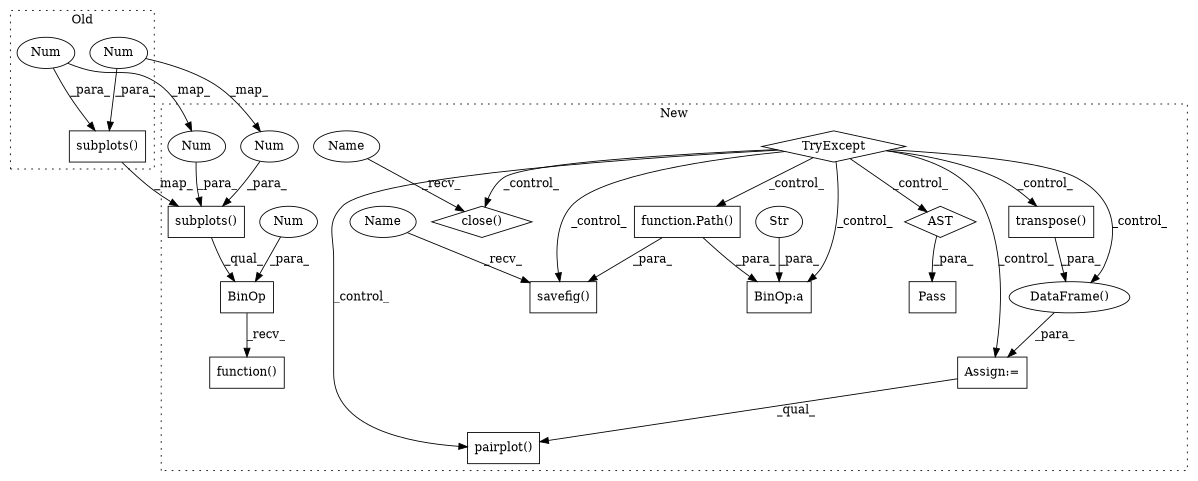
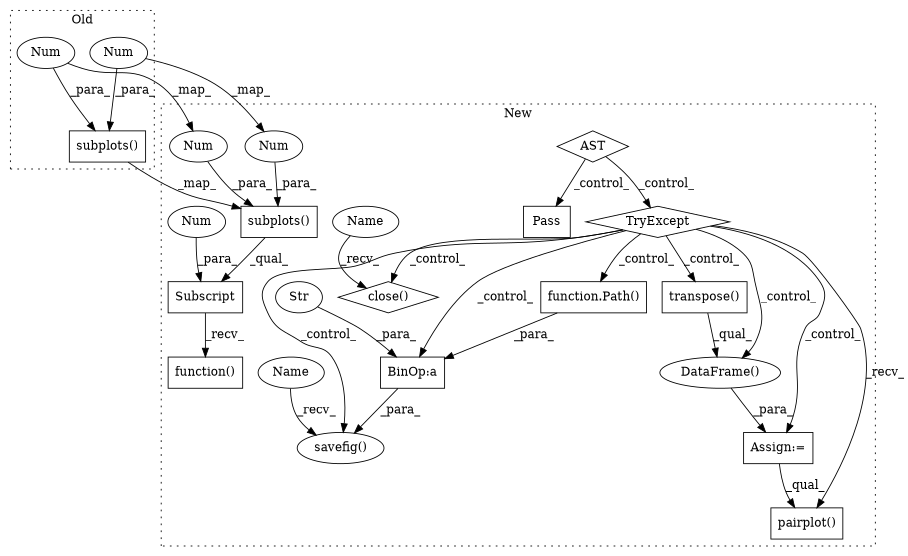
edge "TryExcept" -> "AST": reversed
edge "function.Path()" -> "savefig()": now "BinOp:a" -> "savefig()"
edge "AST" -> "Pass": label "_para_" -> "_control_"
edge "transpose()" -> "DataFrame()": label "_para_" -> "_qual_"
node "BinOp": label "BinOp" -> "Subscript"
edge "TryExcept" -> "pairplot()": label "_control_" -> "_recv_"
node "savefig()": shape box -> ellipse
